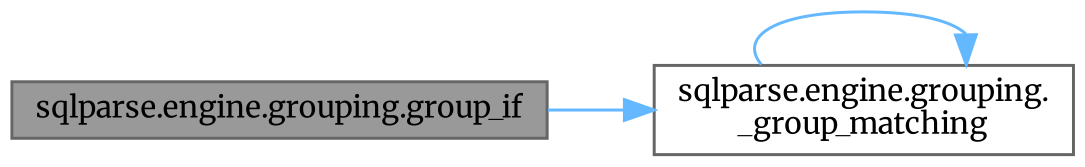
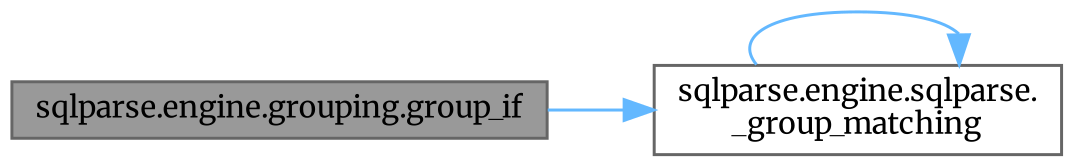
node "sqlparse.engine.grouping. _group_matching": label "sqlparse.engine.grouping. _group_matching" -> "sqlparse.engine.sqlparse. _group_matching"
